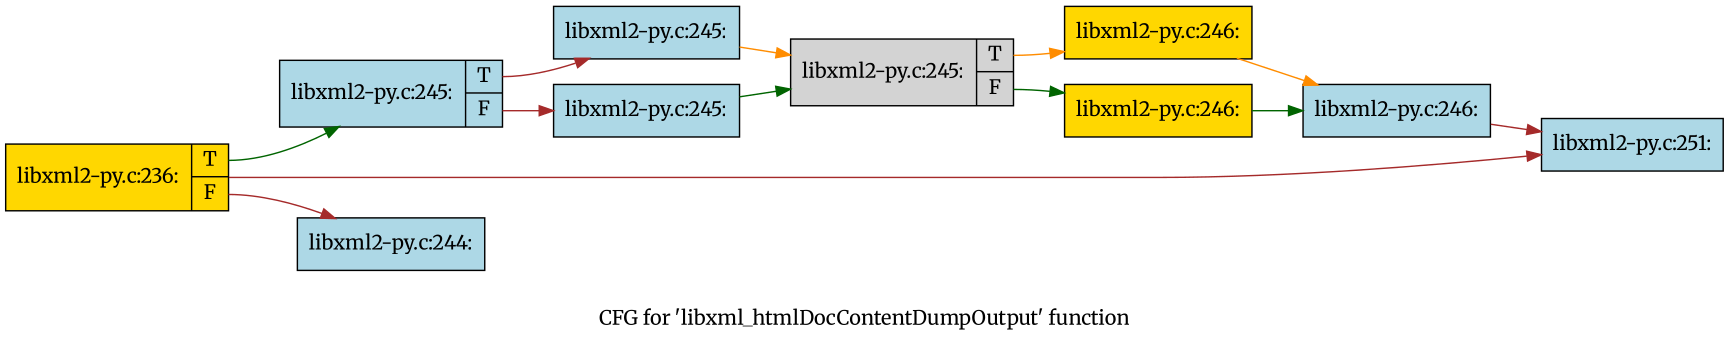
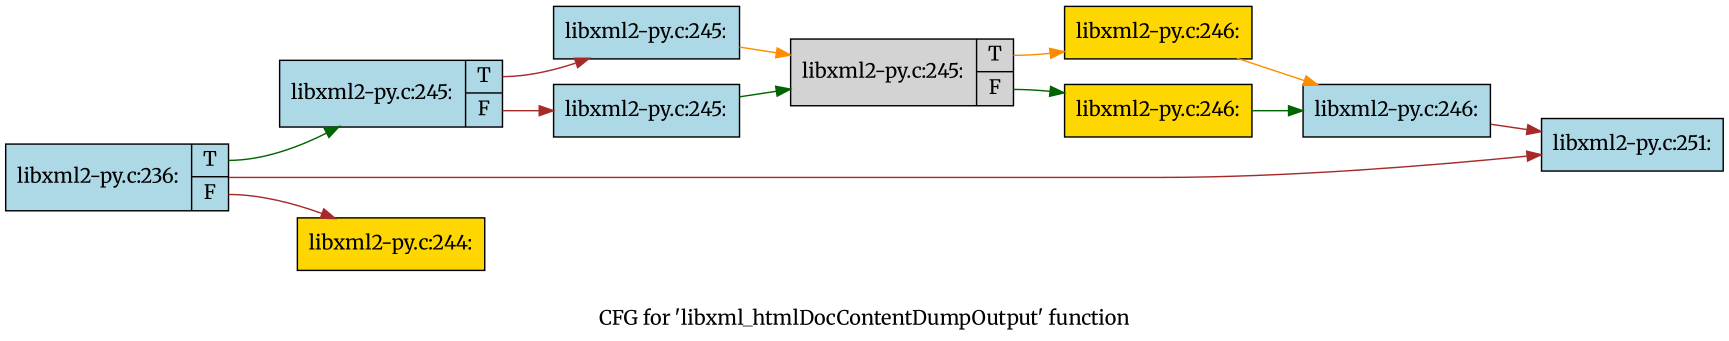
node "libxml2-py.c:236:": fillcolor gold -> lightblue
node "libxml2-py.c:244:": fillcolor lightblue -> gold
